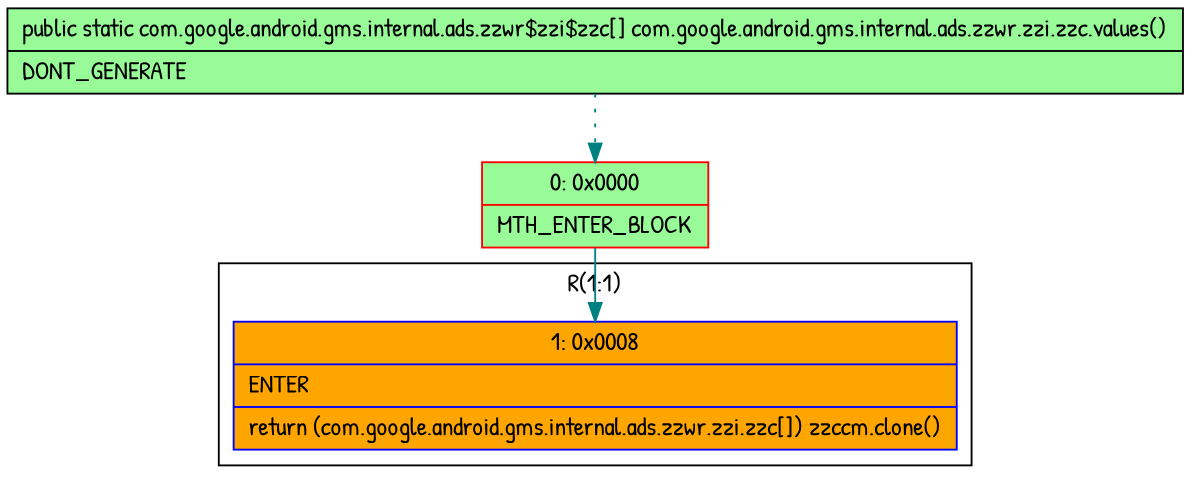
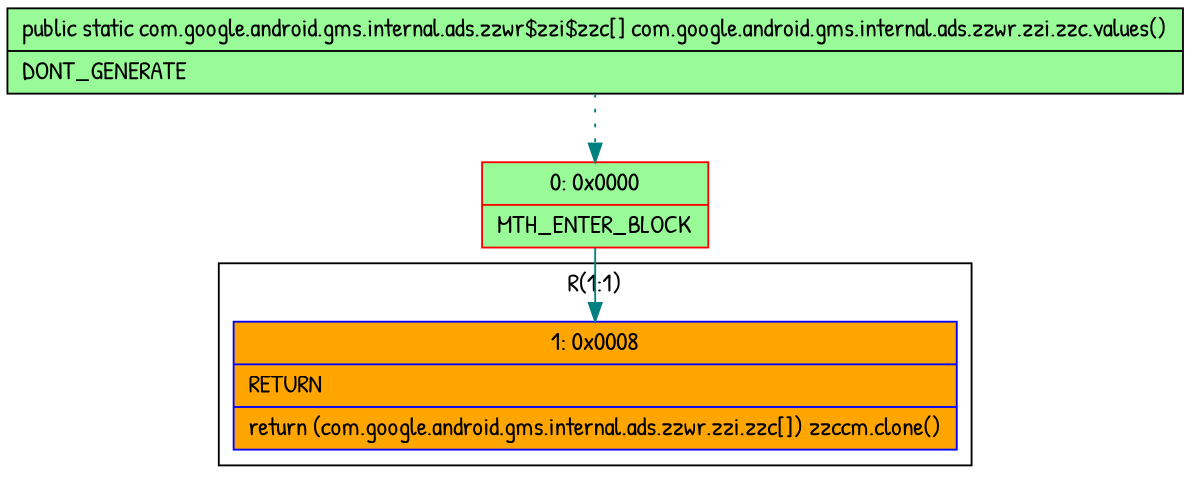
node "1: 0x0008": text "ENTER" -> "RETURN"
